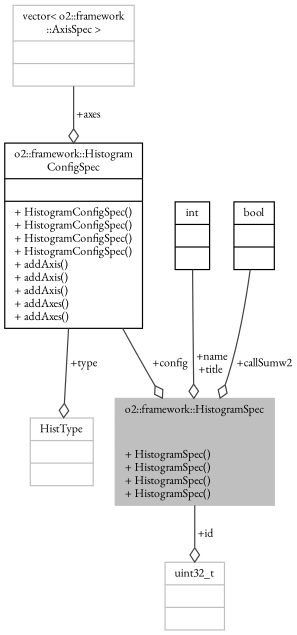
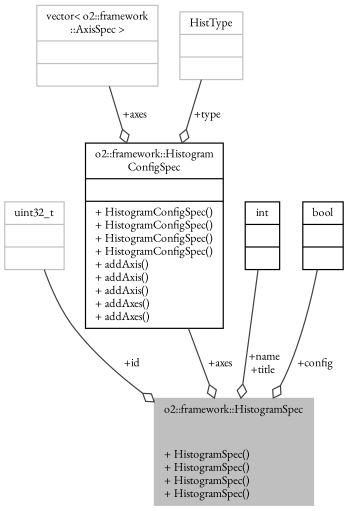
edge "o2::framework::Histogram" -> "o2::framework::HistogramSpec": label " +config" -> " +axes"
edge "bool" -> "o2::framework::HistogramSpec": label " +callSumw2" -> " +config"
edge "o2::framework::Histogram" -> "HistType": reversed
edge "o2::framework::HistogramSpec" -> "uint32_t": reversed
